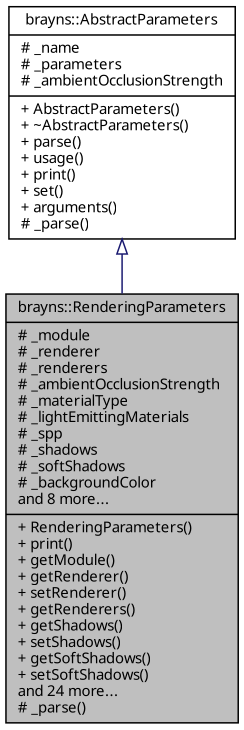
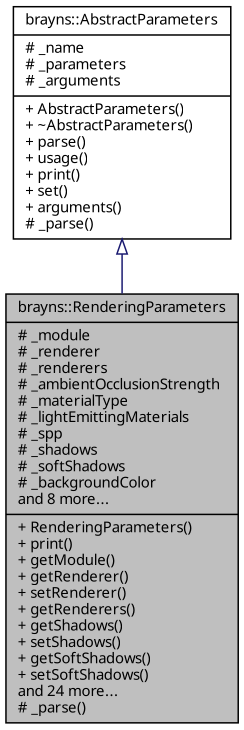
node "brayns::AbstractParameters": text "# _ambientOcclusionStrength" -> "# _arguments"
